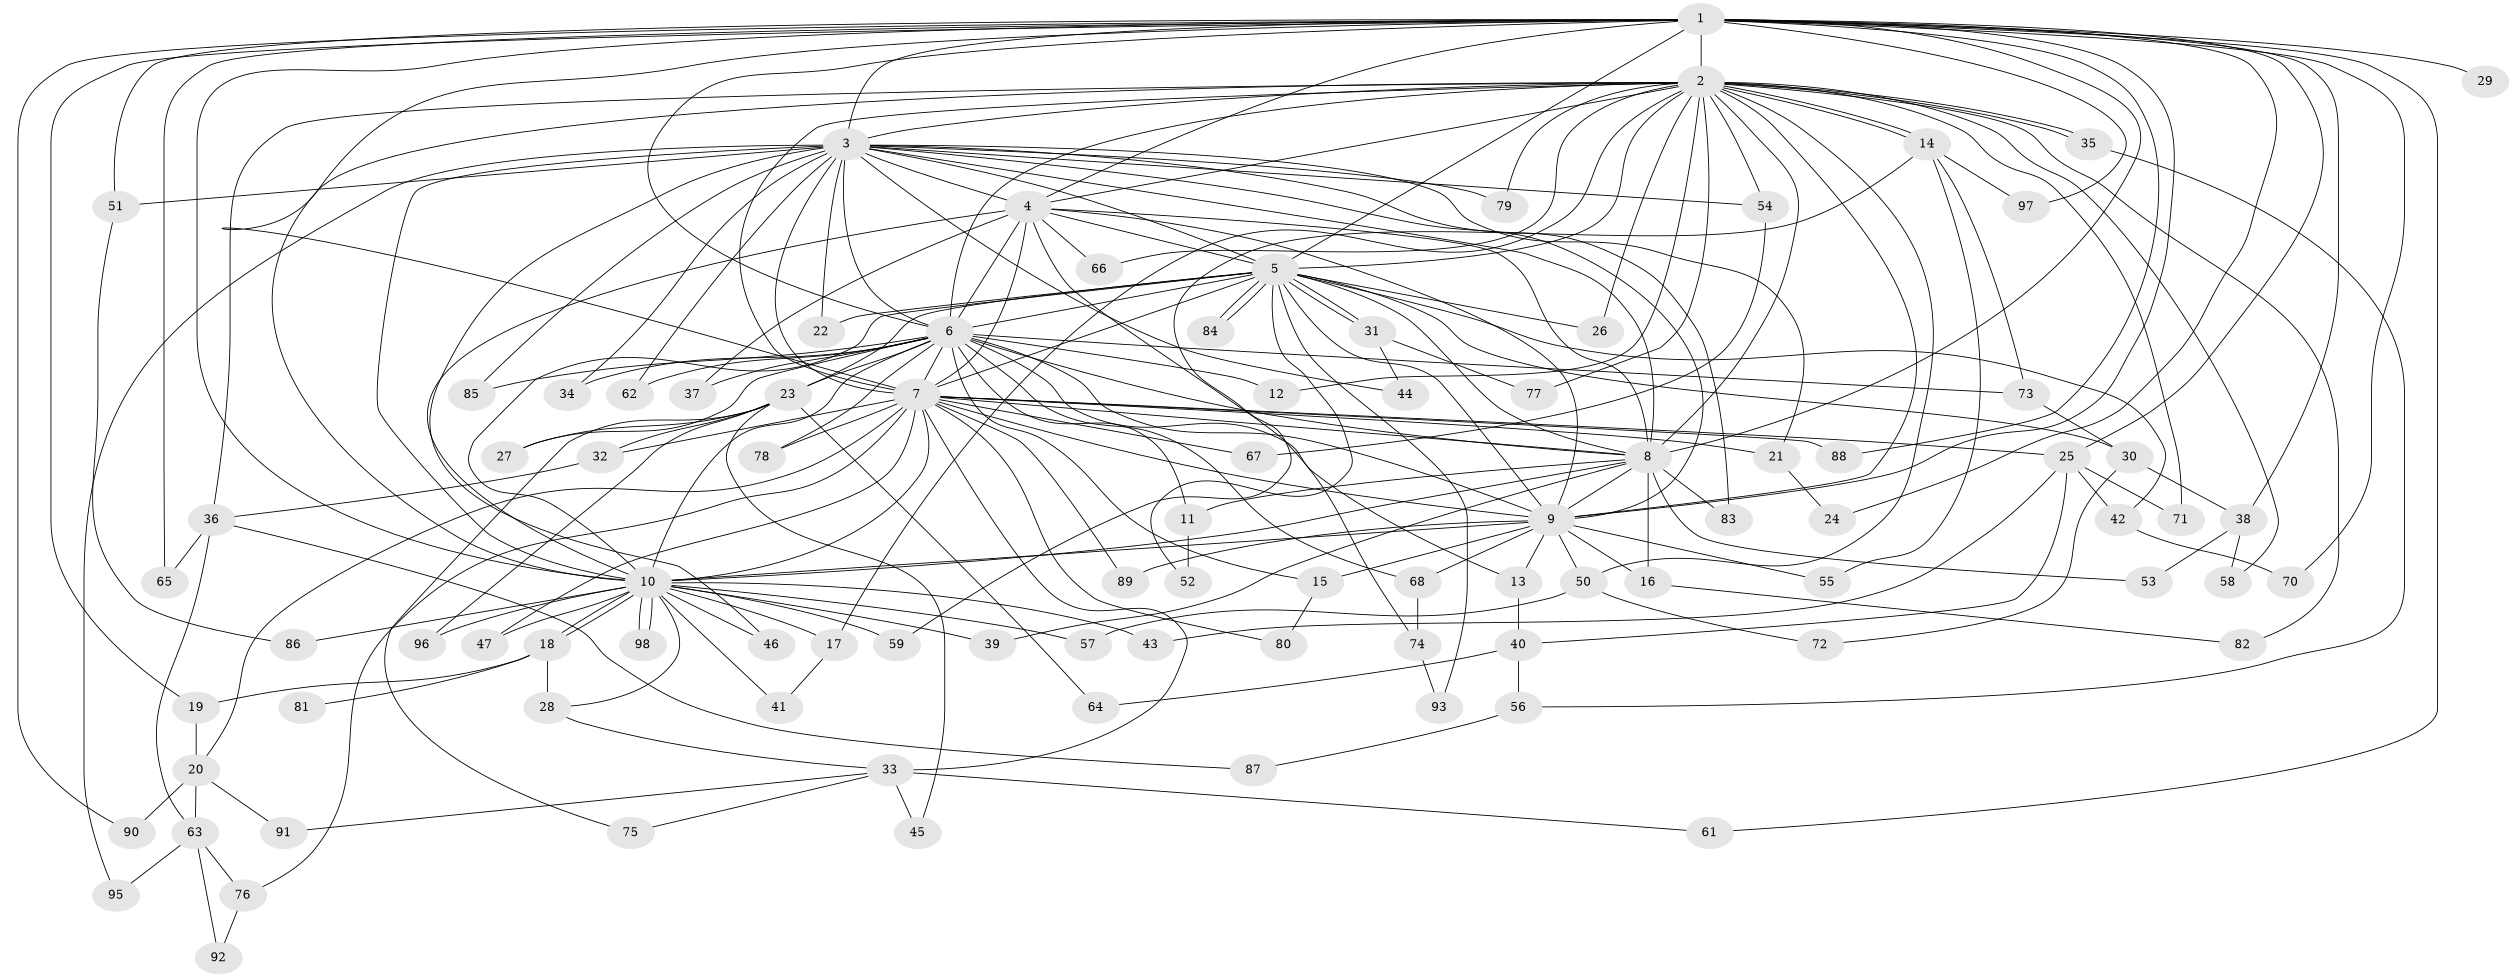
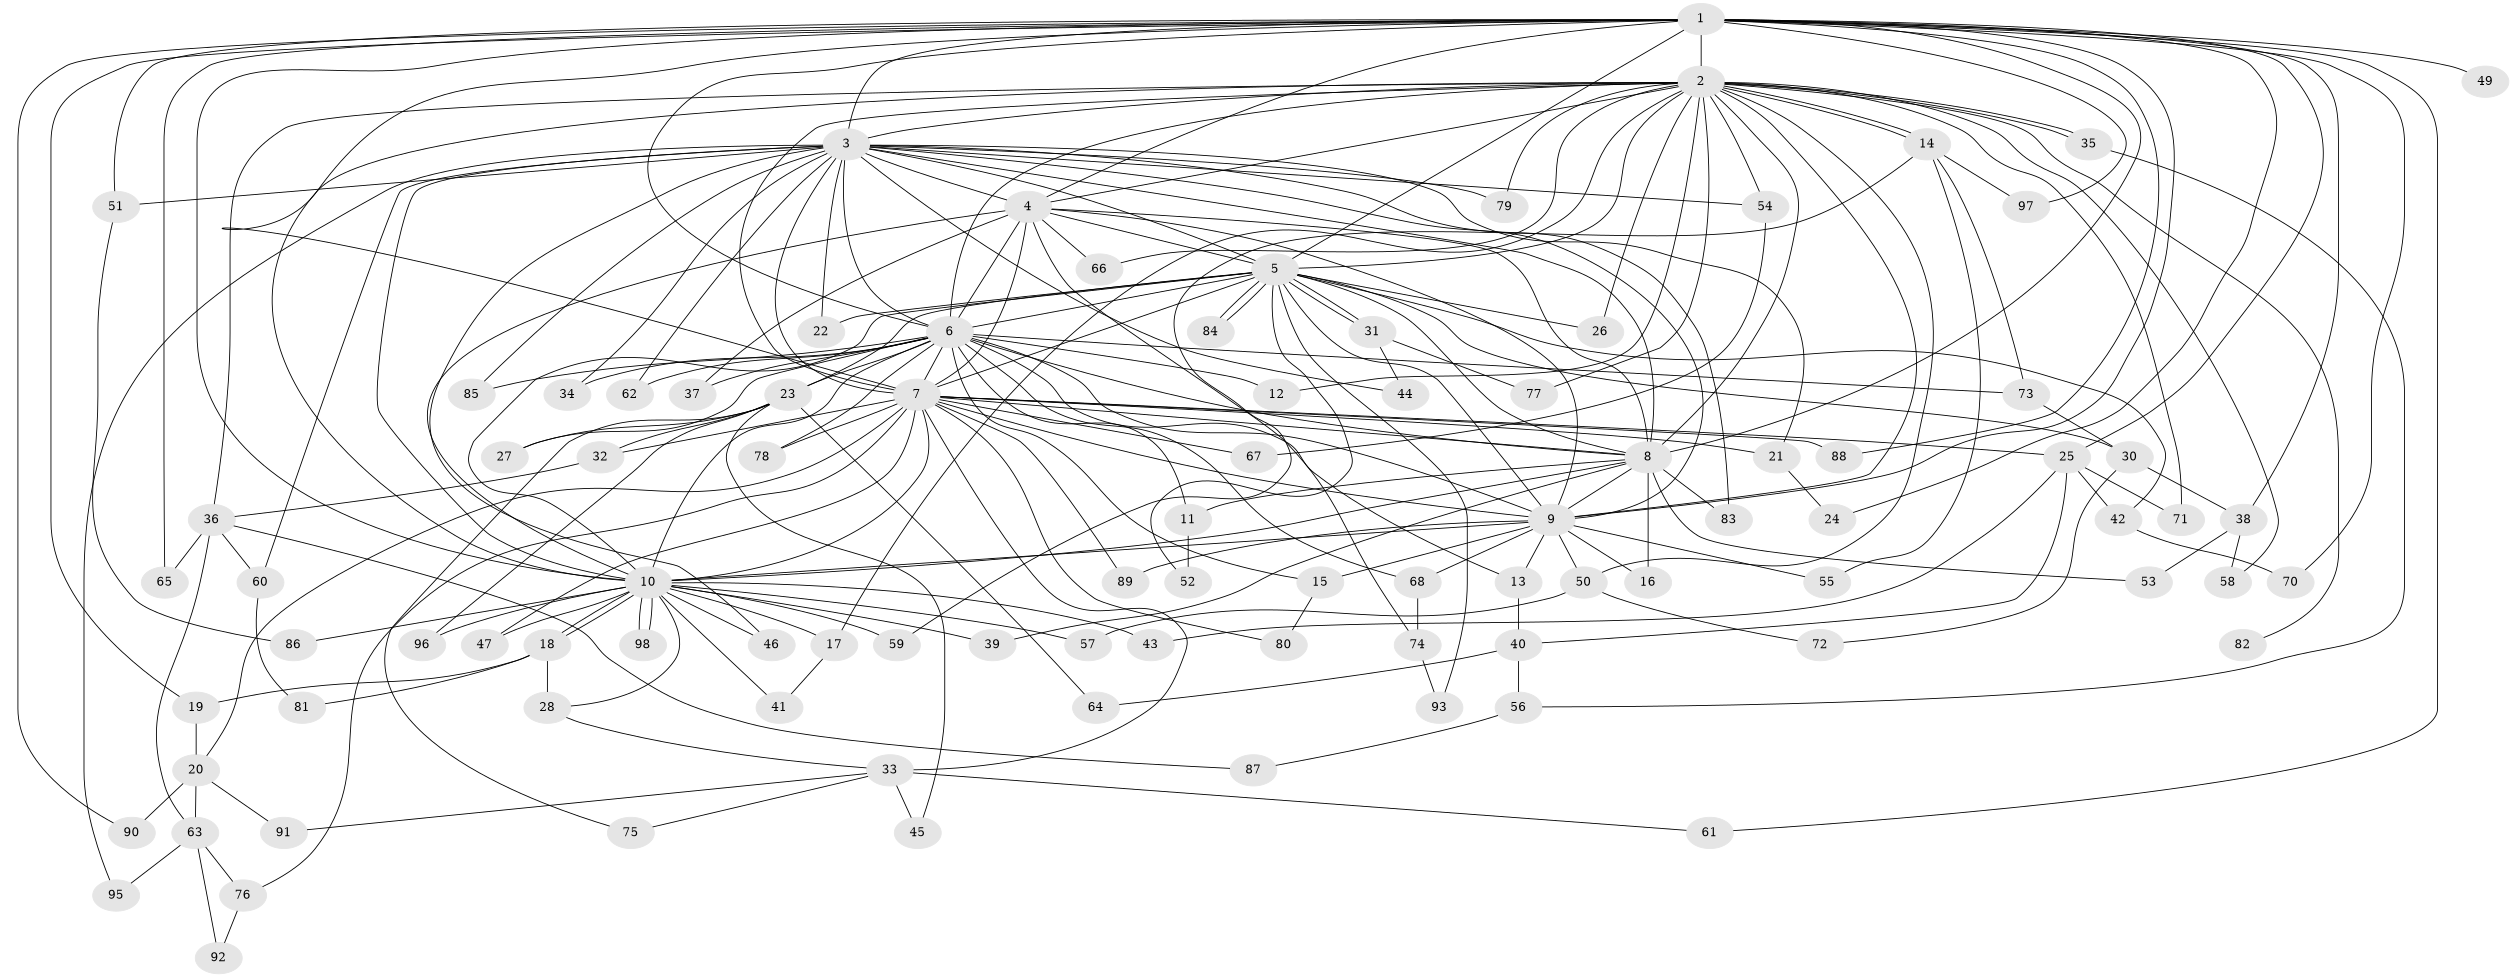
node "29": label "29" -> "49"
node "60": added
edge "16" -- "82": removed
